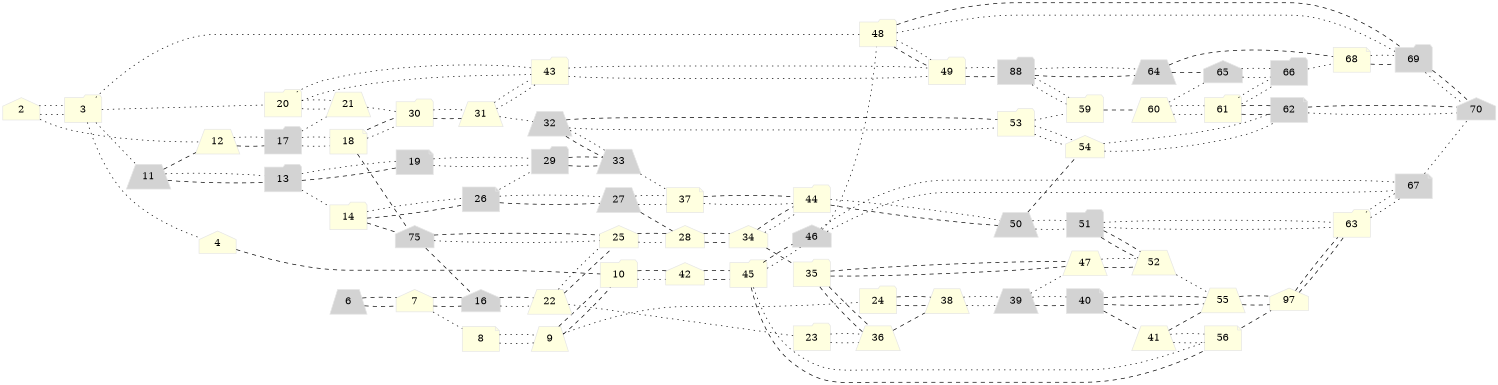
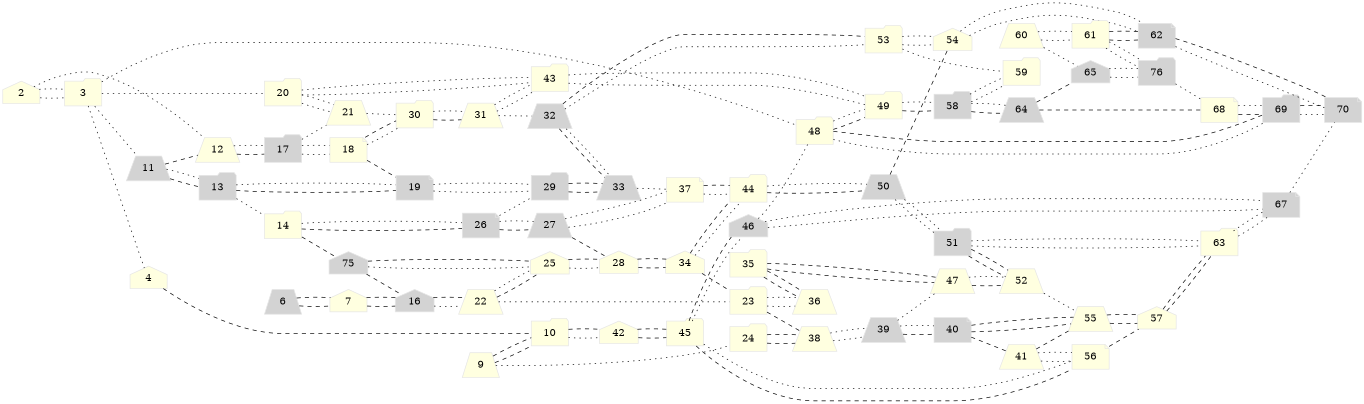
node "88": label "88" -> "58"
node "66": label "66" -> "76"
edge "59" -- "60": removed
node "70": shape house -> note
edge "18" -- "75": now "18" -- "19"
edge "34" -- "35": now "34" -- "23"
node "97": label "97" -> "57"
edge "38" -- "36": now "38" -- "23"
node "8": removed
